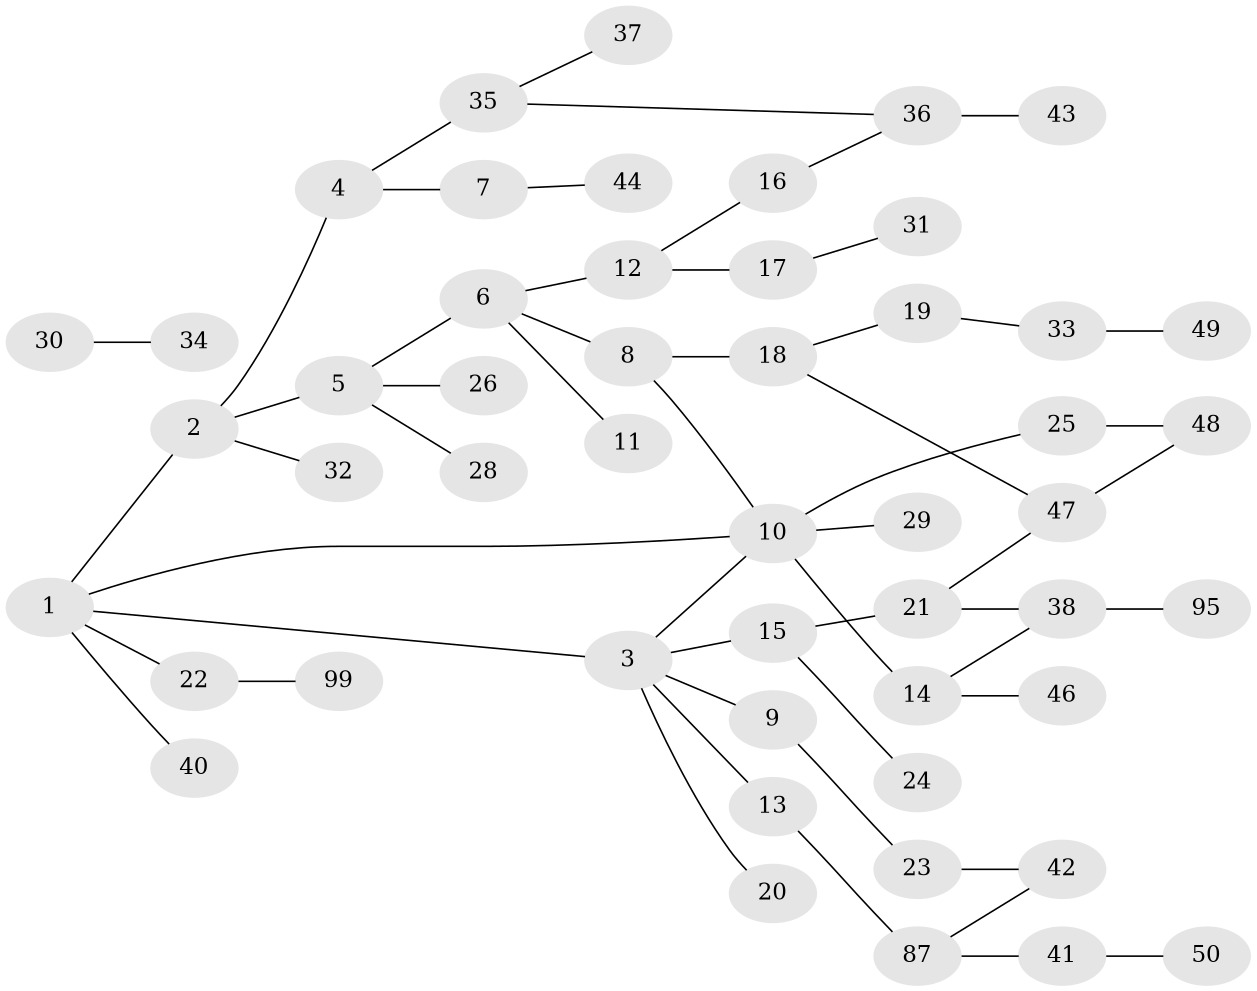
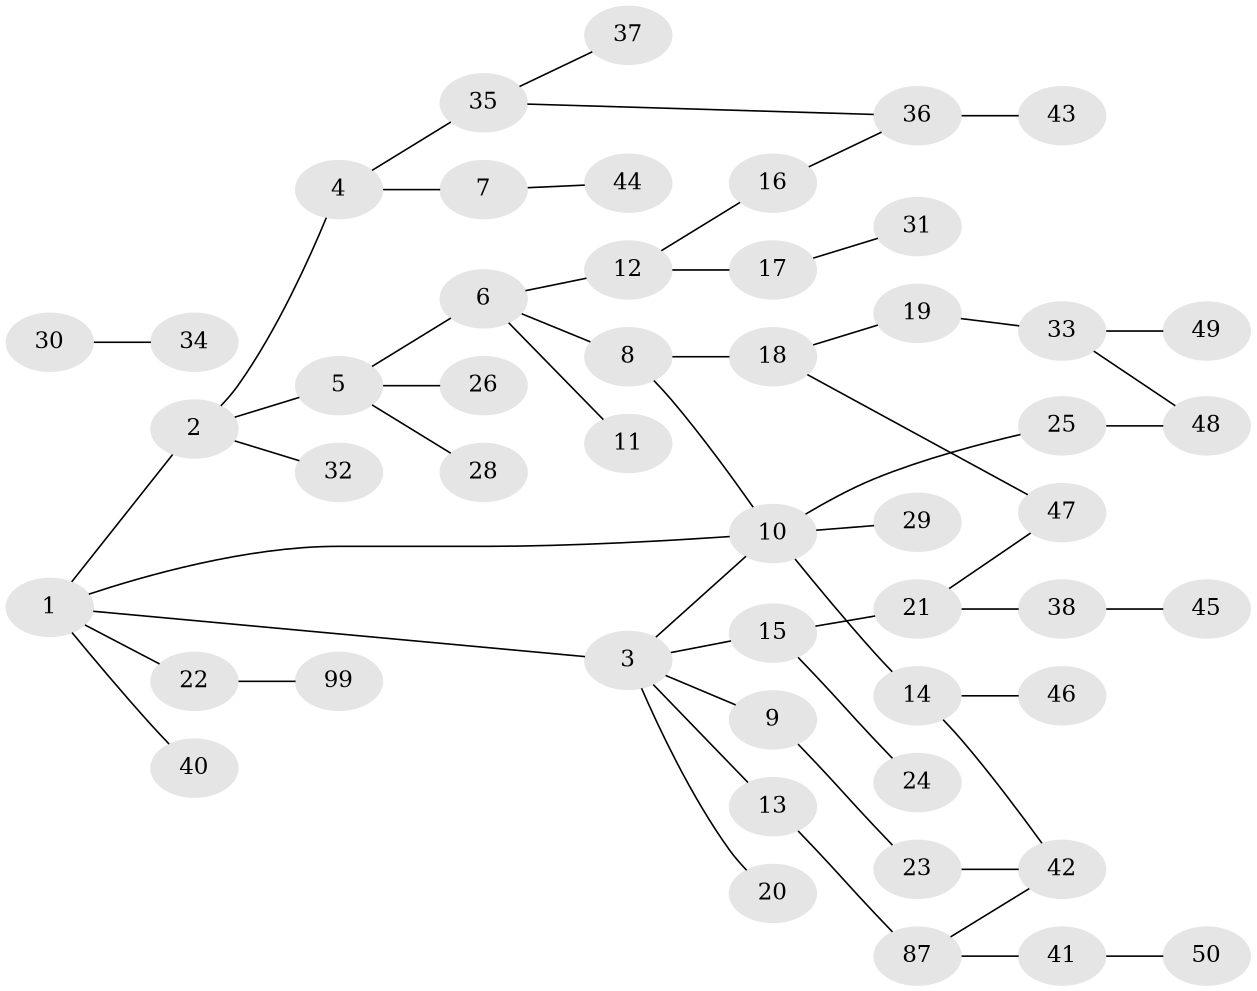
edge "48" -- "47": now "48" -- "33"
node "95": label "95" -> "45"
edge "38" -- "14": now "42" -- "14"
